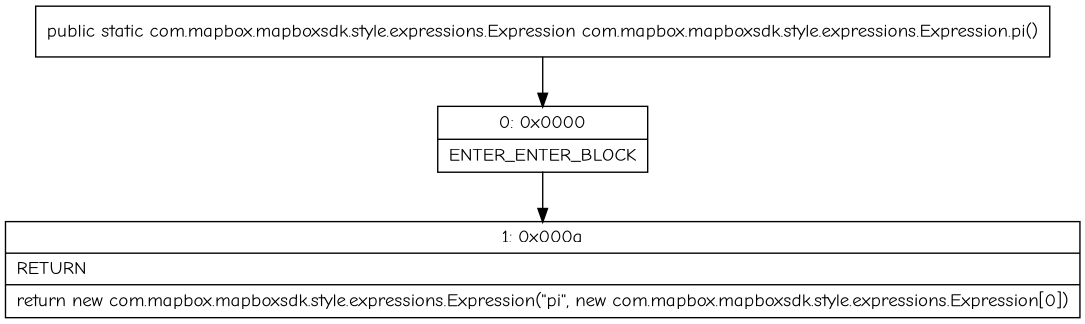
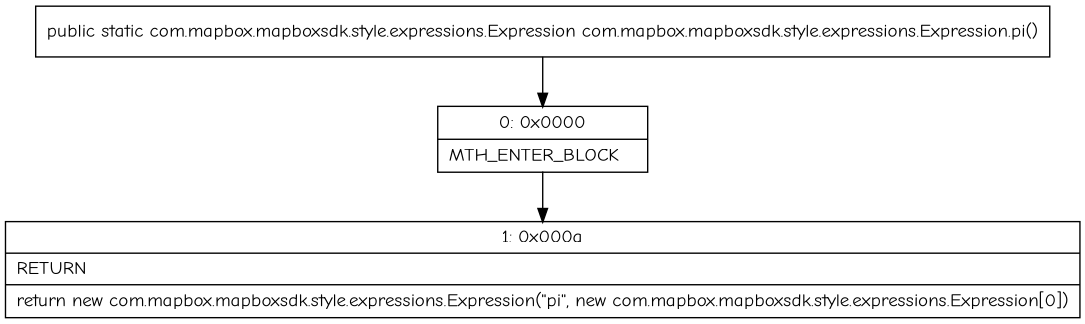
node "0: 0x0000": text "ENTER_ENTER_BLOCK" -> "MTH_ENTER_BLOCK"
